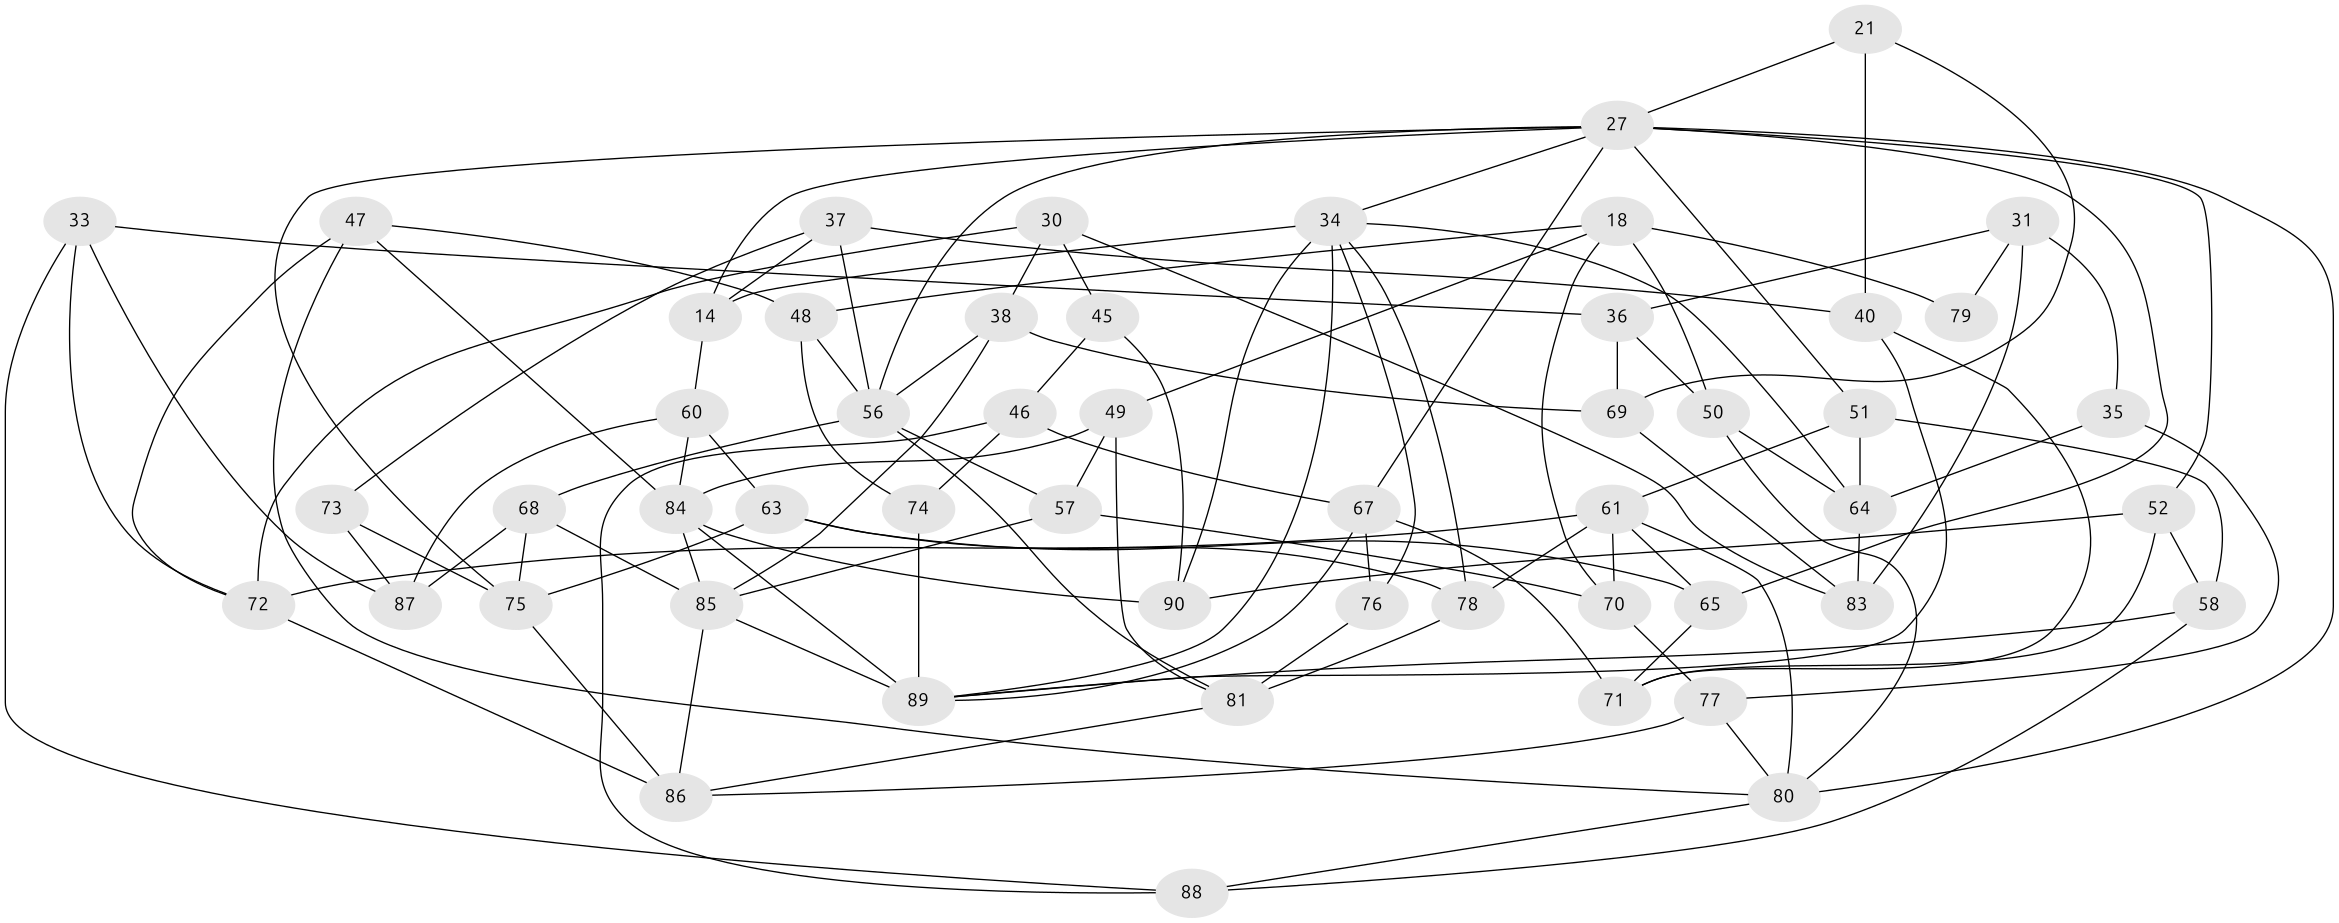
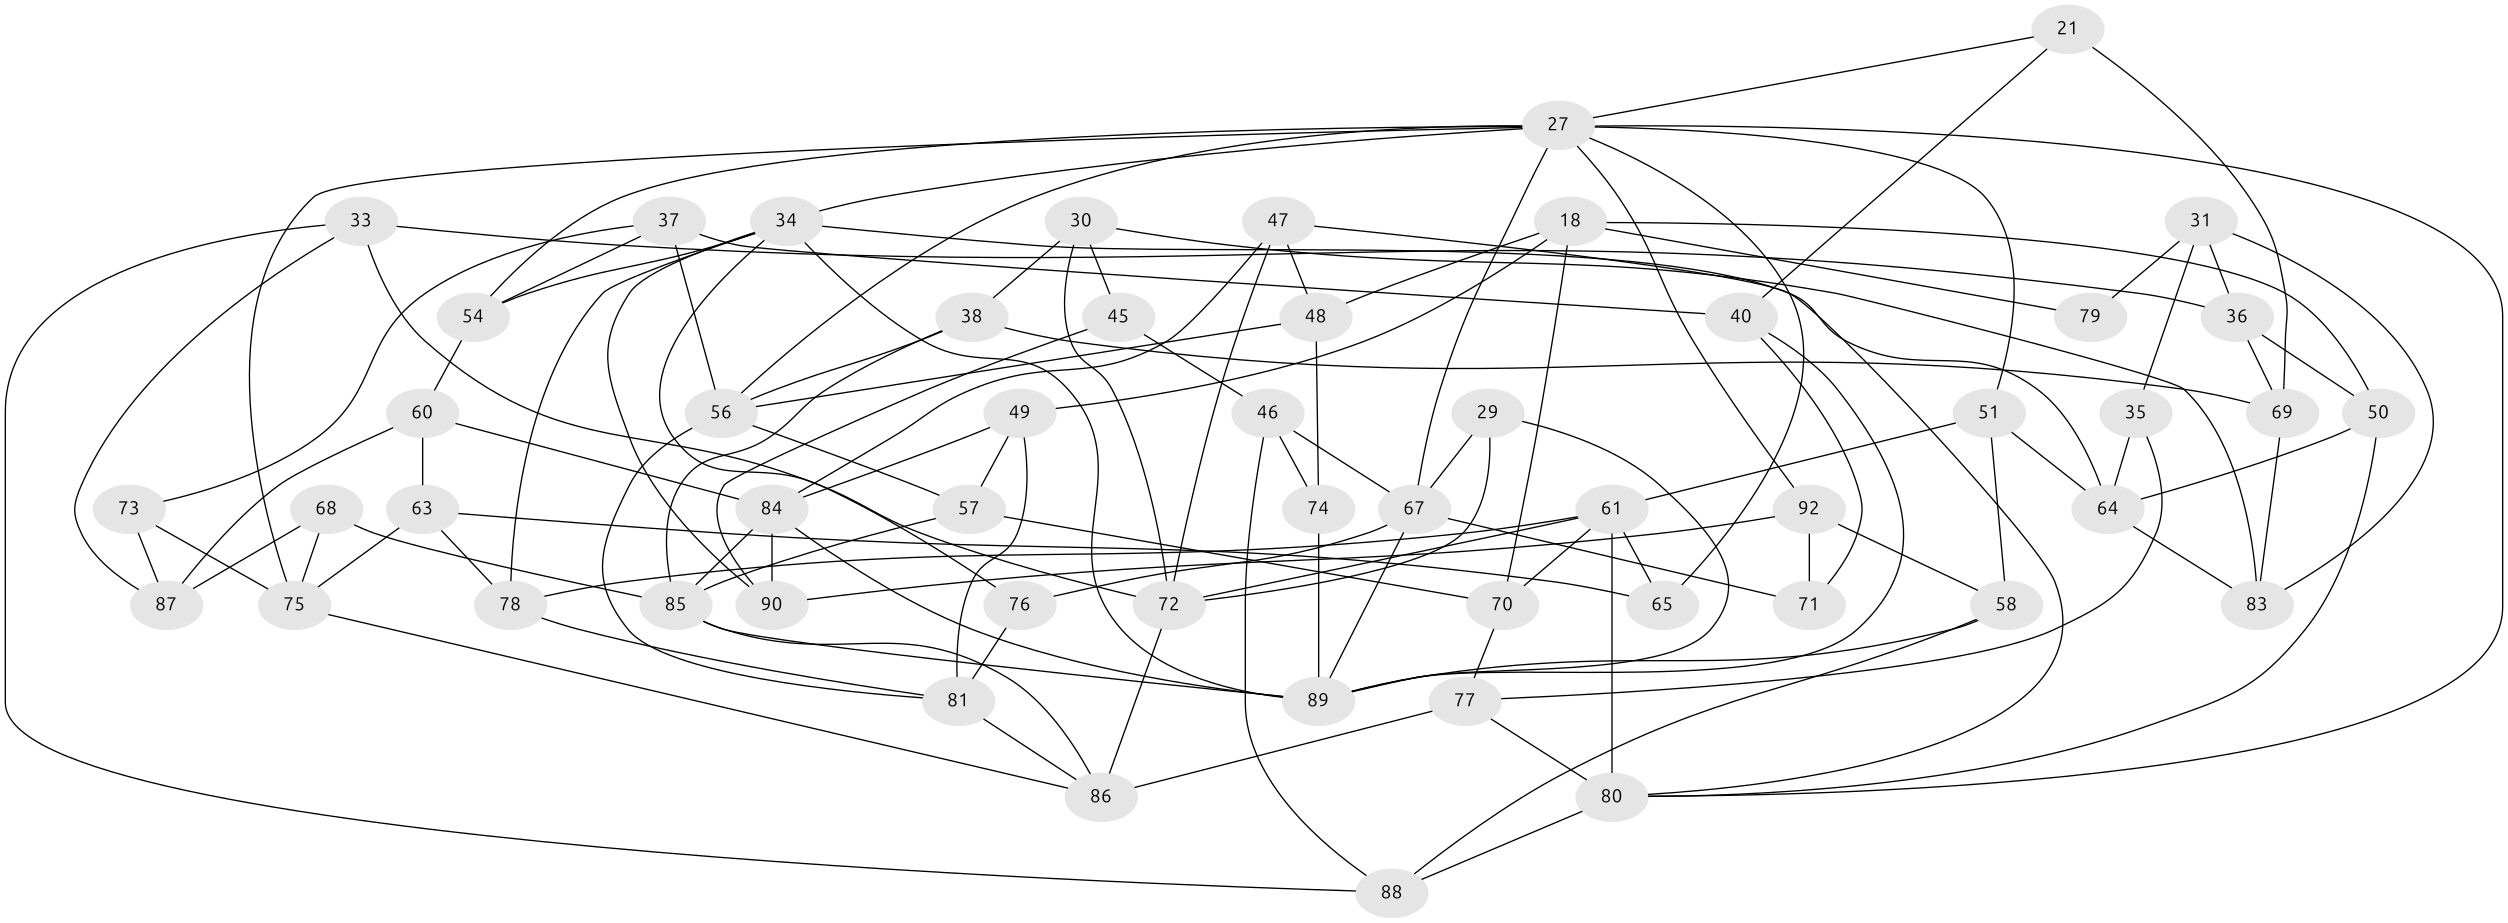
node "14": label "14" -> "54"
node "29": added
edge "56" -- "68": removed
node "52": label "52" -> "92"
edge "65" -- "71": removed
